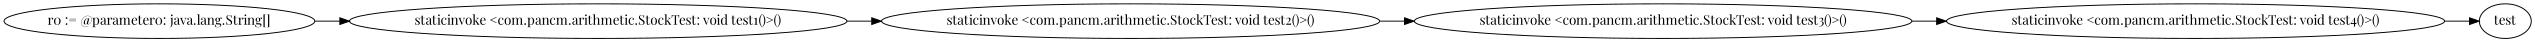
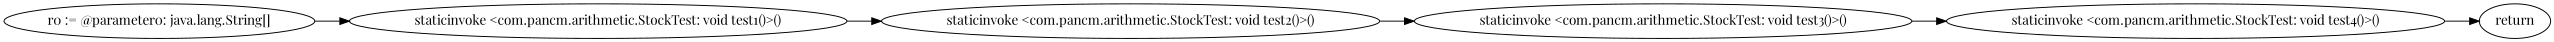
node "test": label "test" -> "return"
